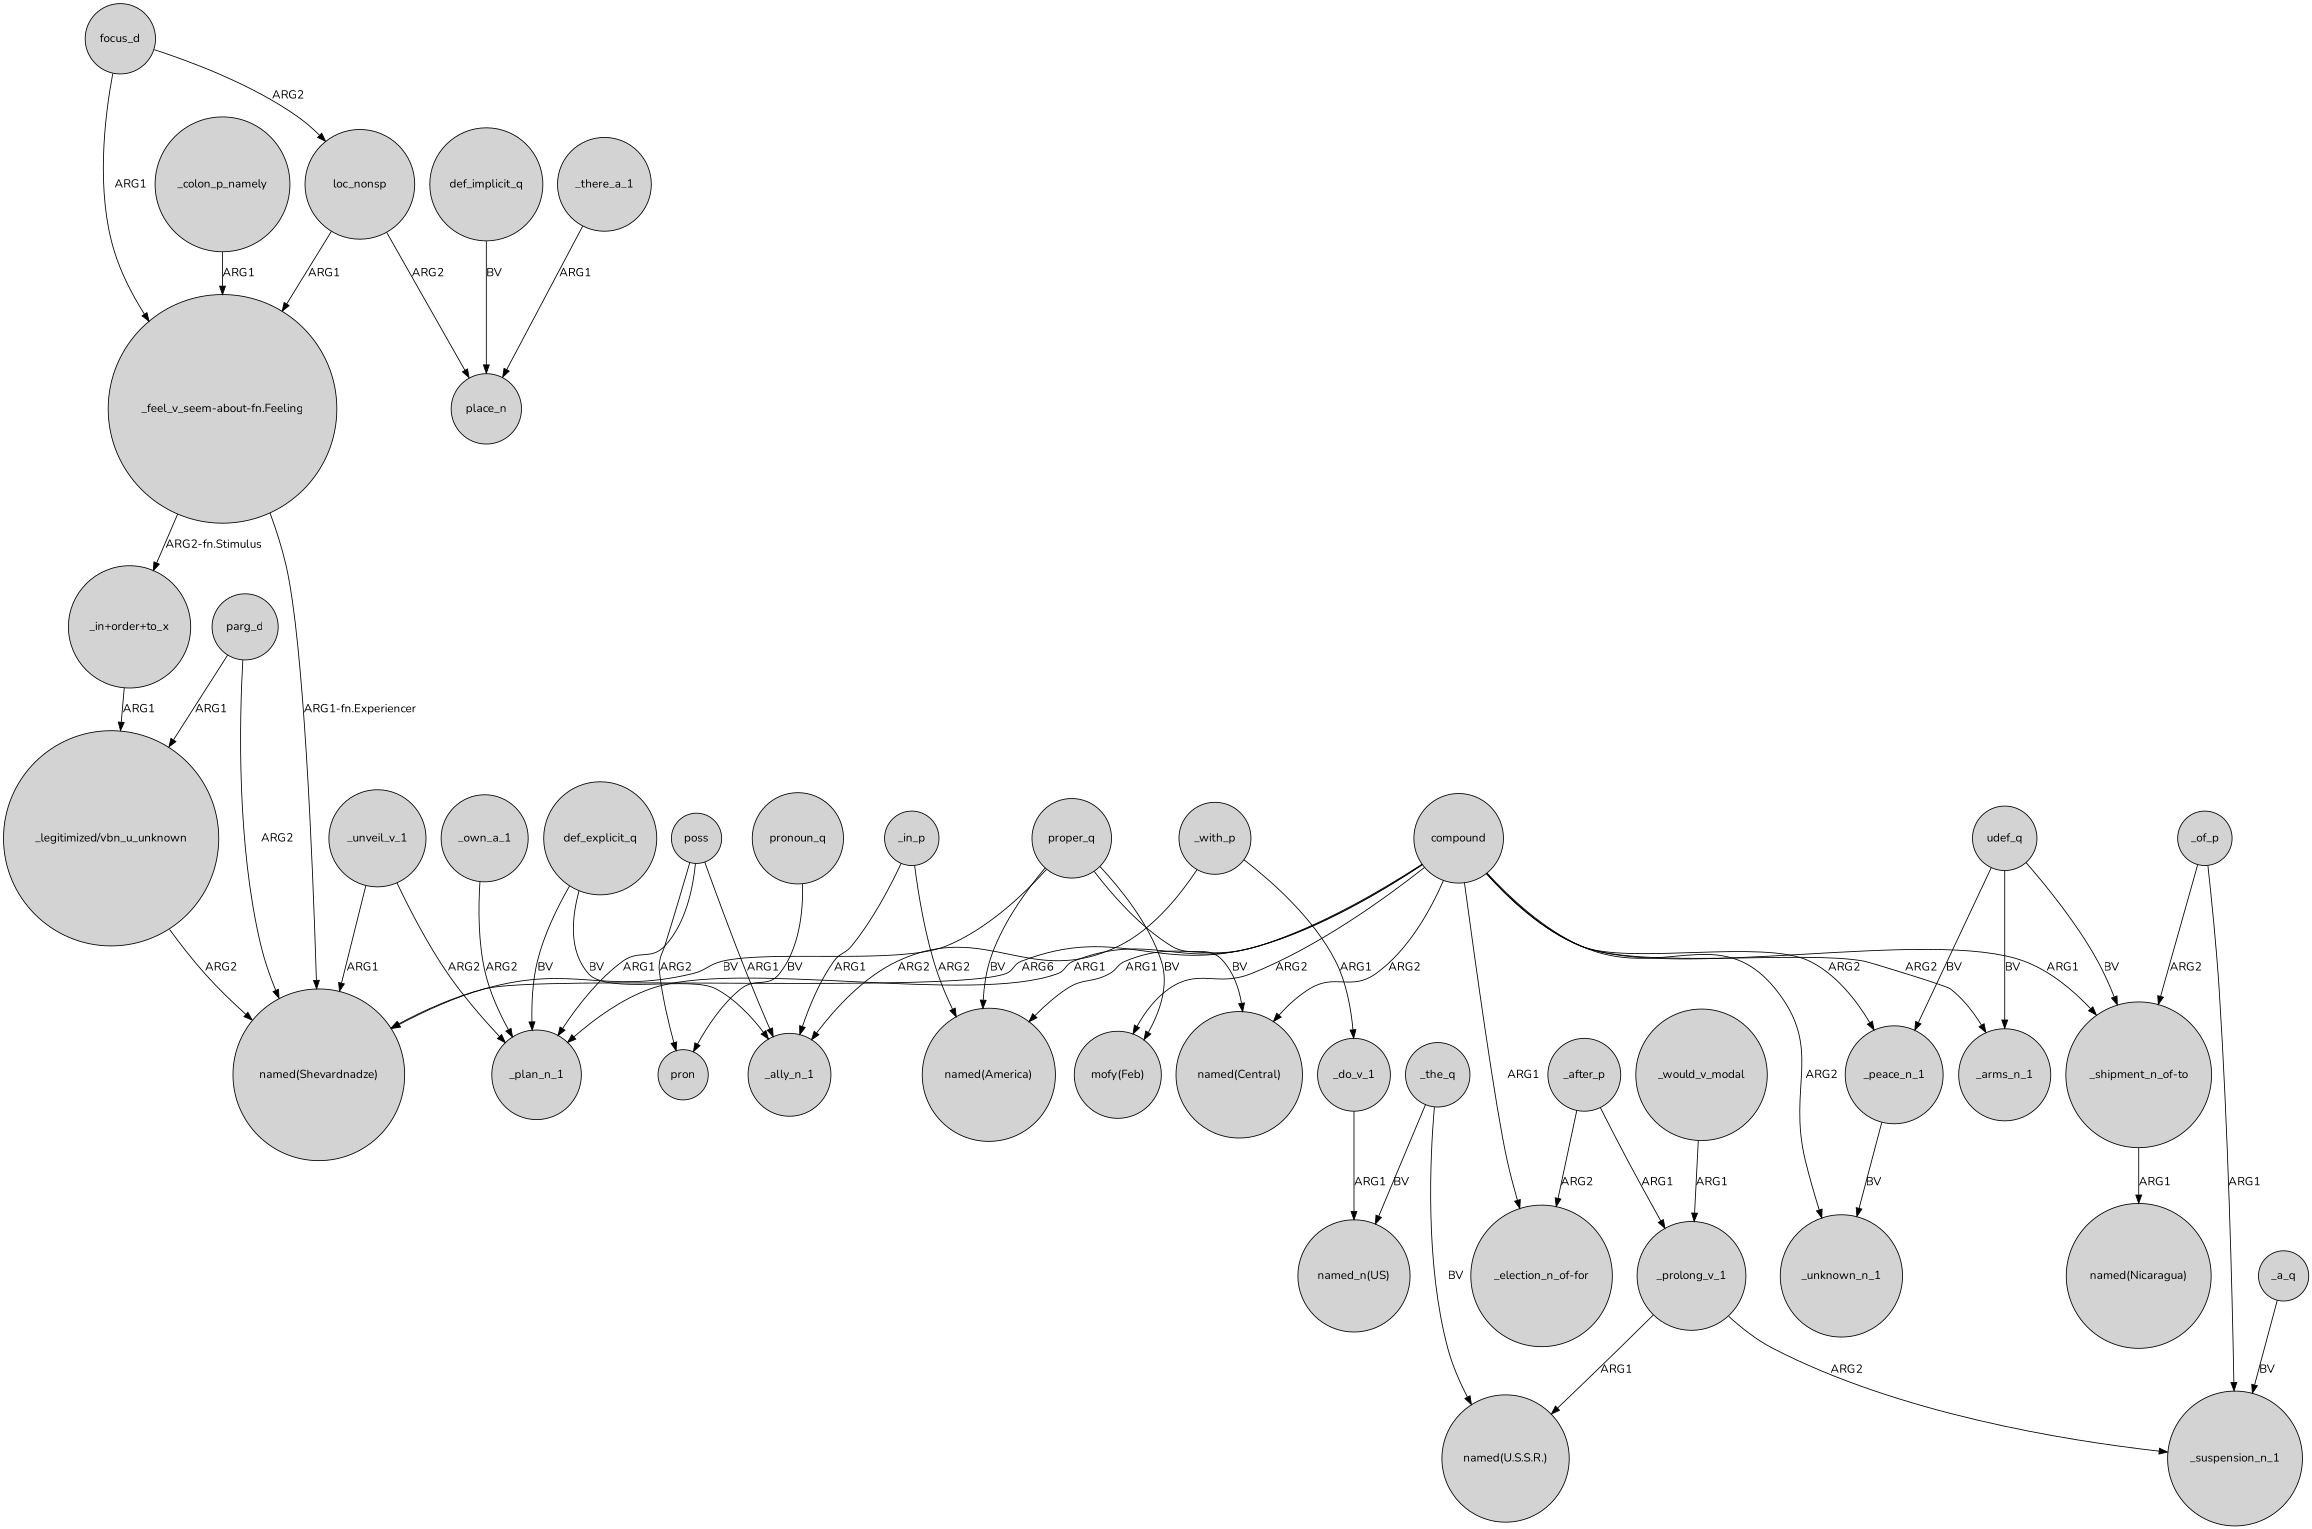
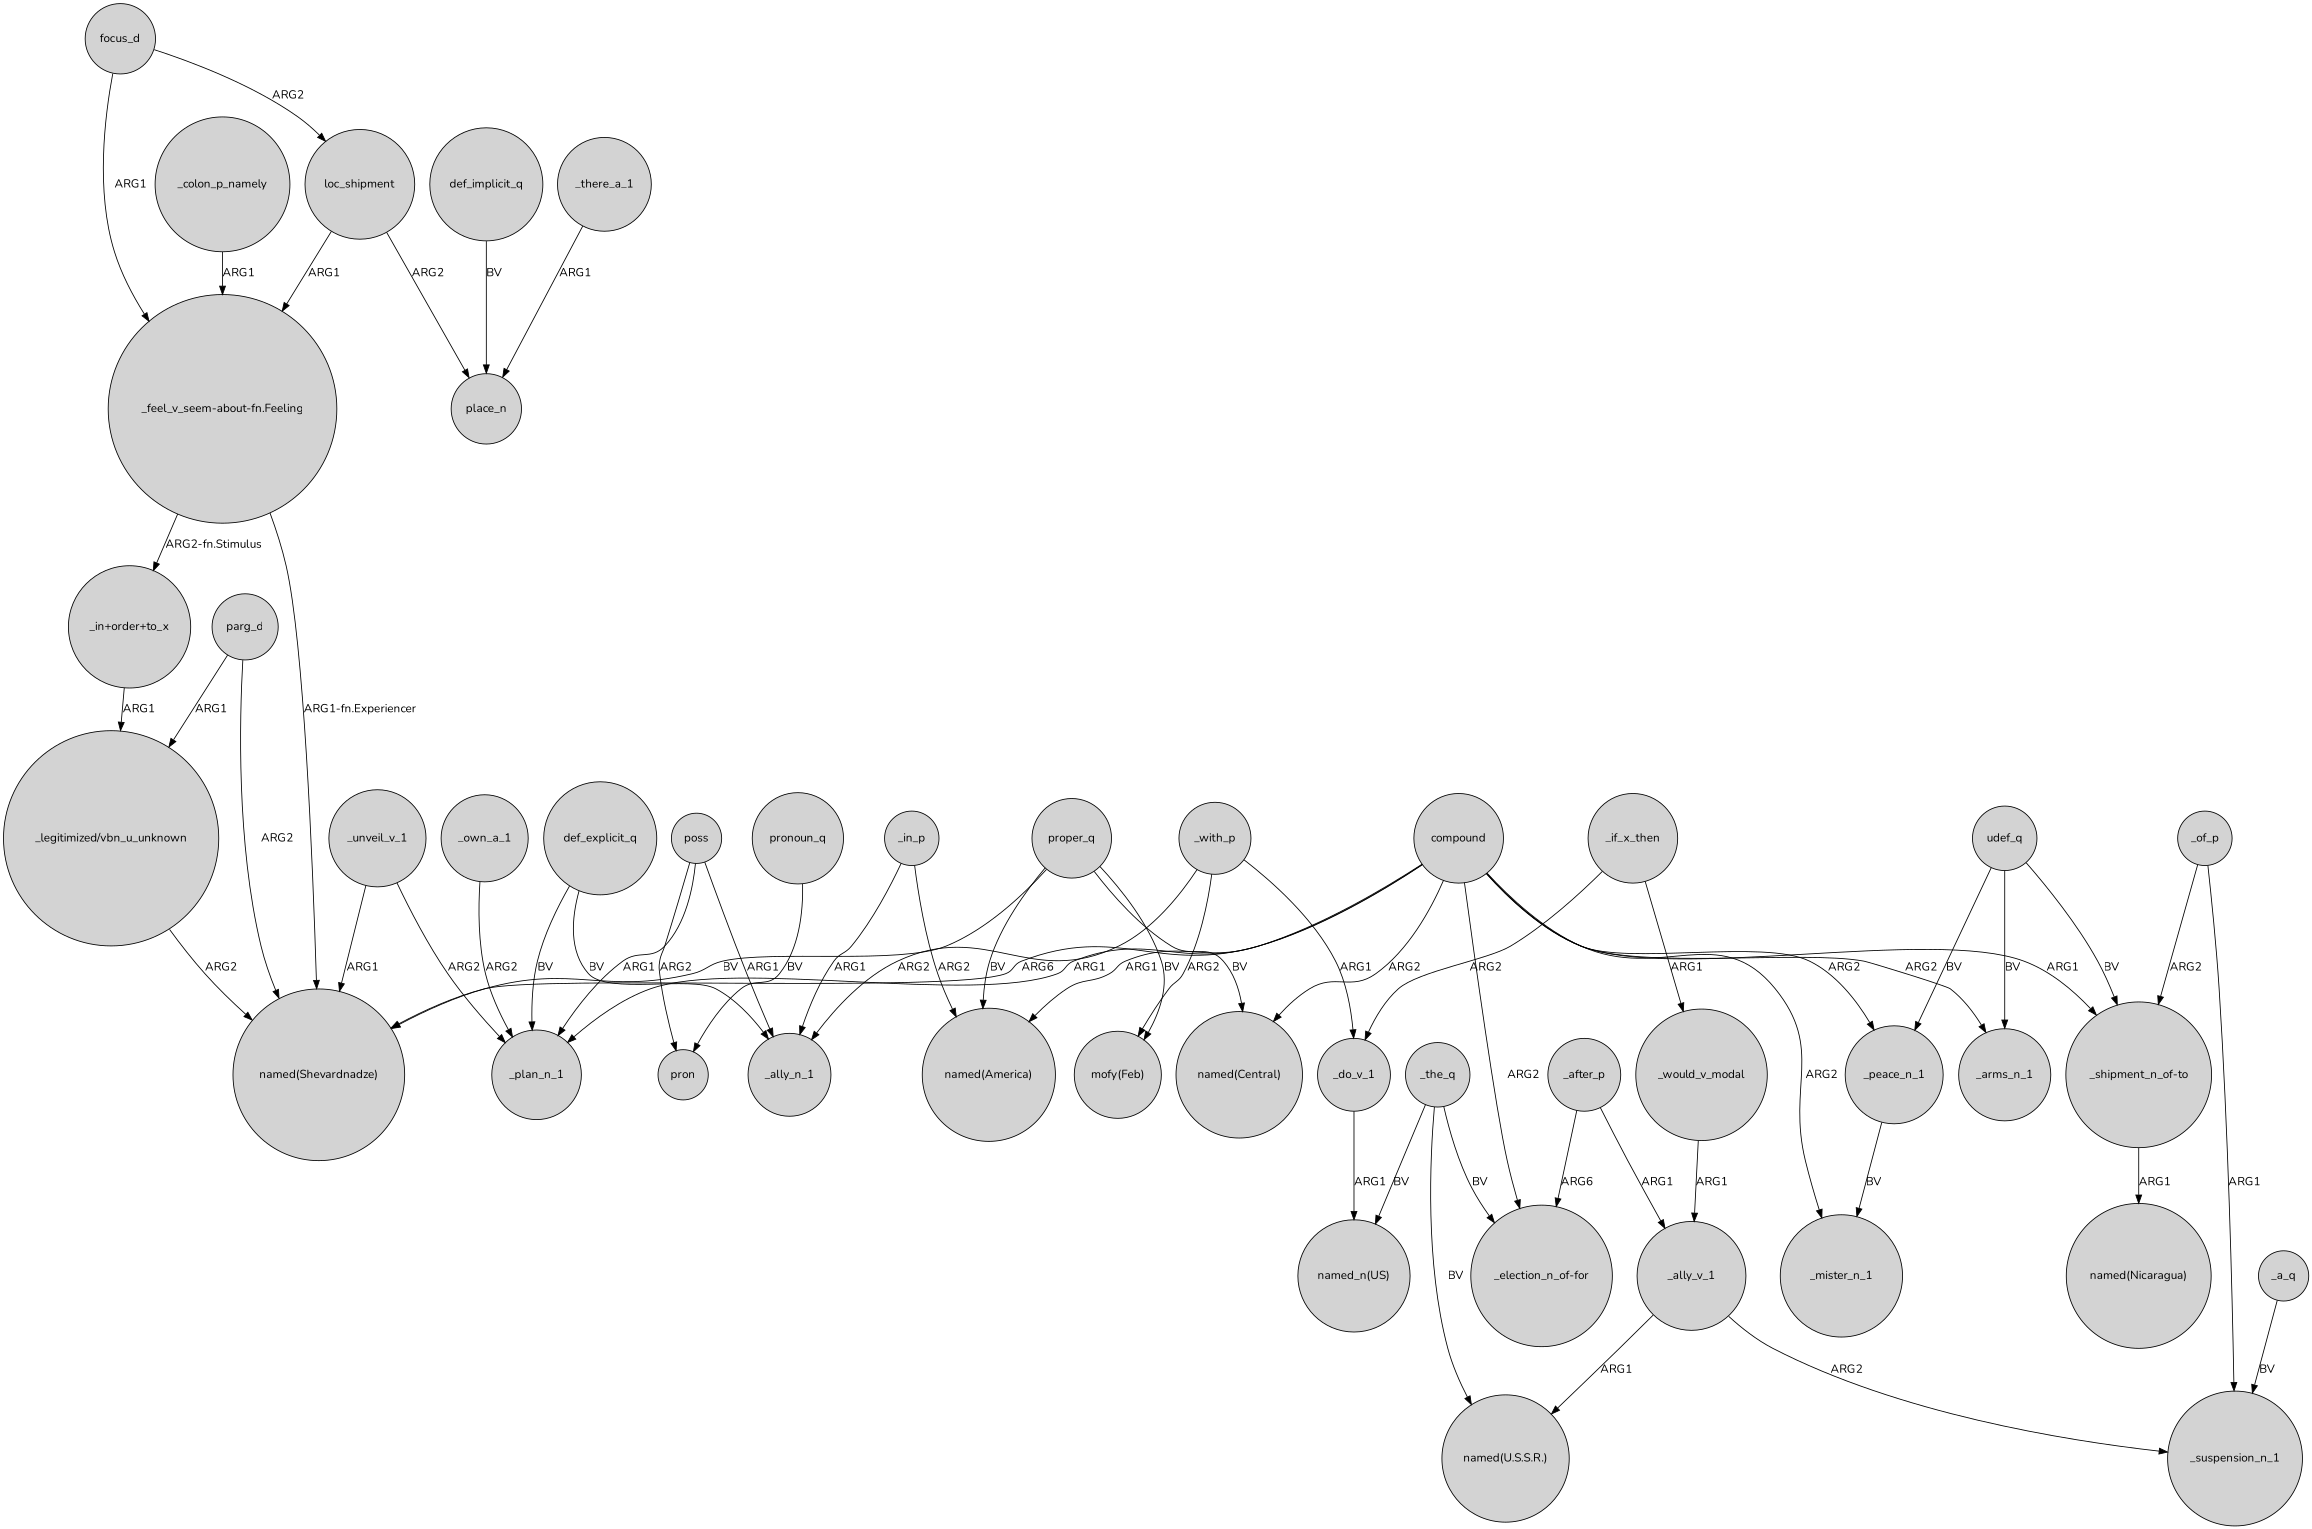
node "loc_nonsp": label "loc_nonsp" -> "loc_shipment"
node "_if_x_then": added
edge "compound" -> "mofy(Feb)": now "_with_p" -> "mofy(Feb)"
edge "compound" -> "_election_n_of-for": label "ARG1" -> "ARG2"
edge "_the_q" -> "_election_n_of-for": added, label "BV"
edge "_after_p" -> "_election_n_of-for": label "ARG2" -> "ARG6"
node "_prolong_v_1": label "_prolong_v_1" -> "_ally_v_1"
node "_unknown_n_1": label "_unknown_n_1" -> "_mister_n_1"
